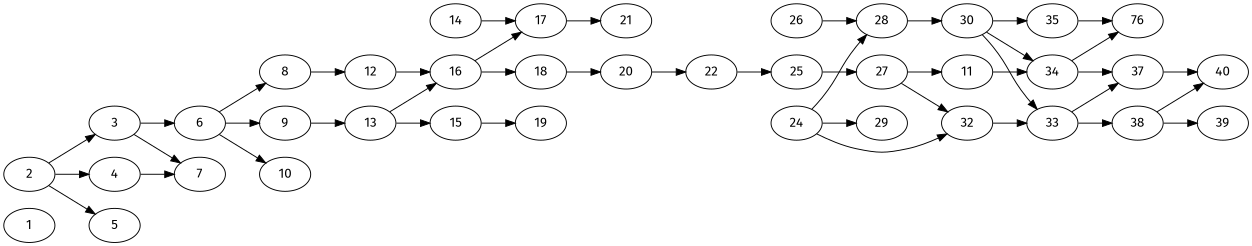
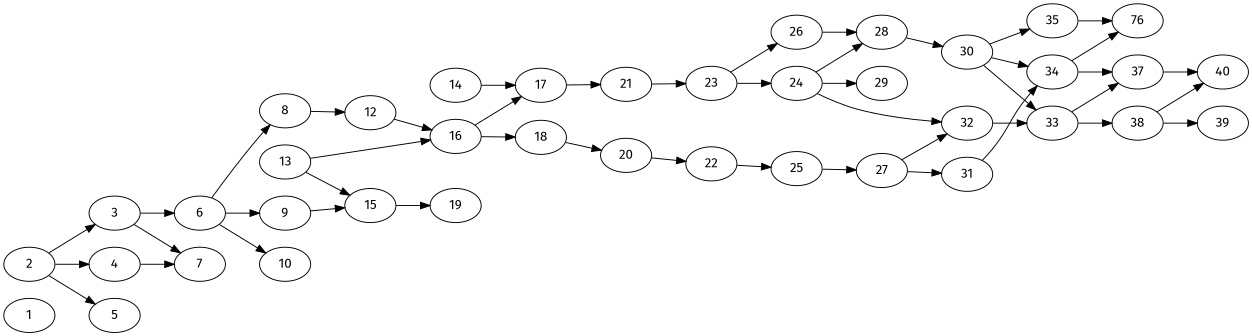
node "11": label "11" -> "31"
node "23": added
edge "9" -> "13": now "9" -> "15"
